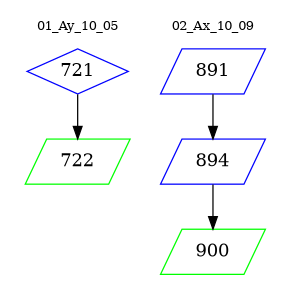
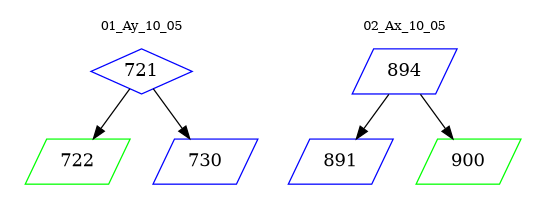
cluster "02_Ax_10_09": label "02_Ax_10_09" -> "02_Ax_10_05"
edge "891" -> "894": reversed
node "730": added
